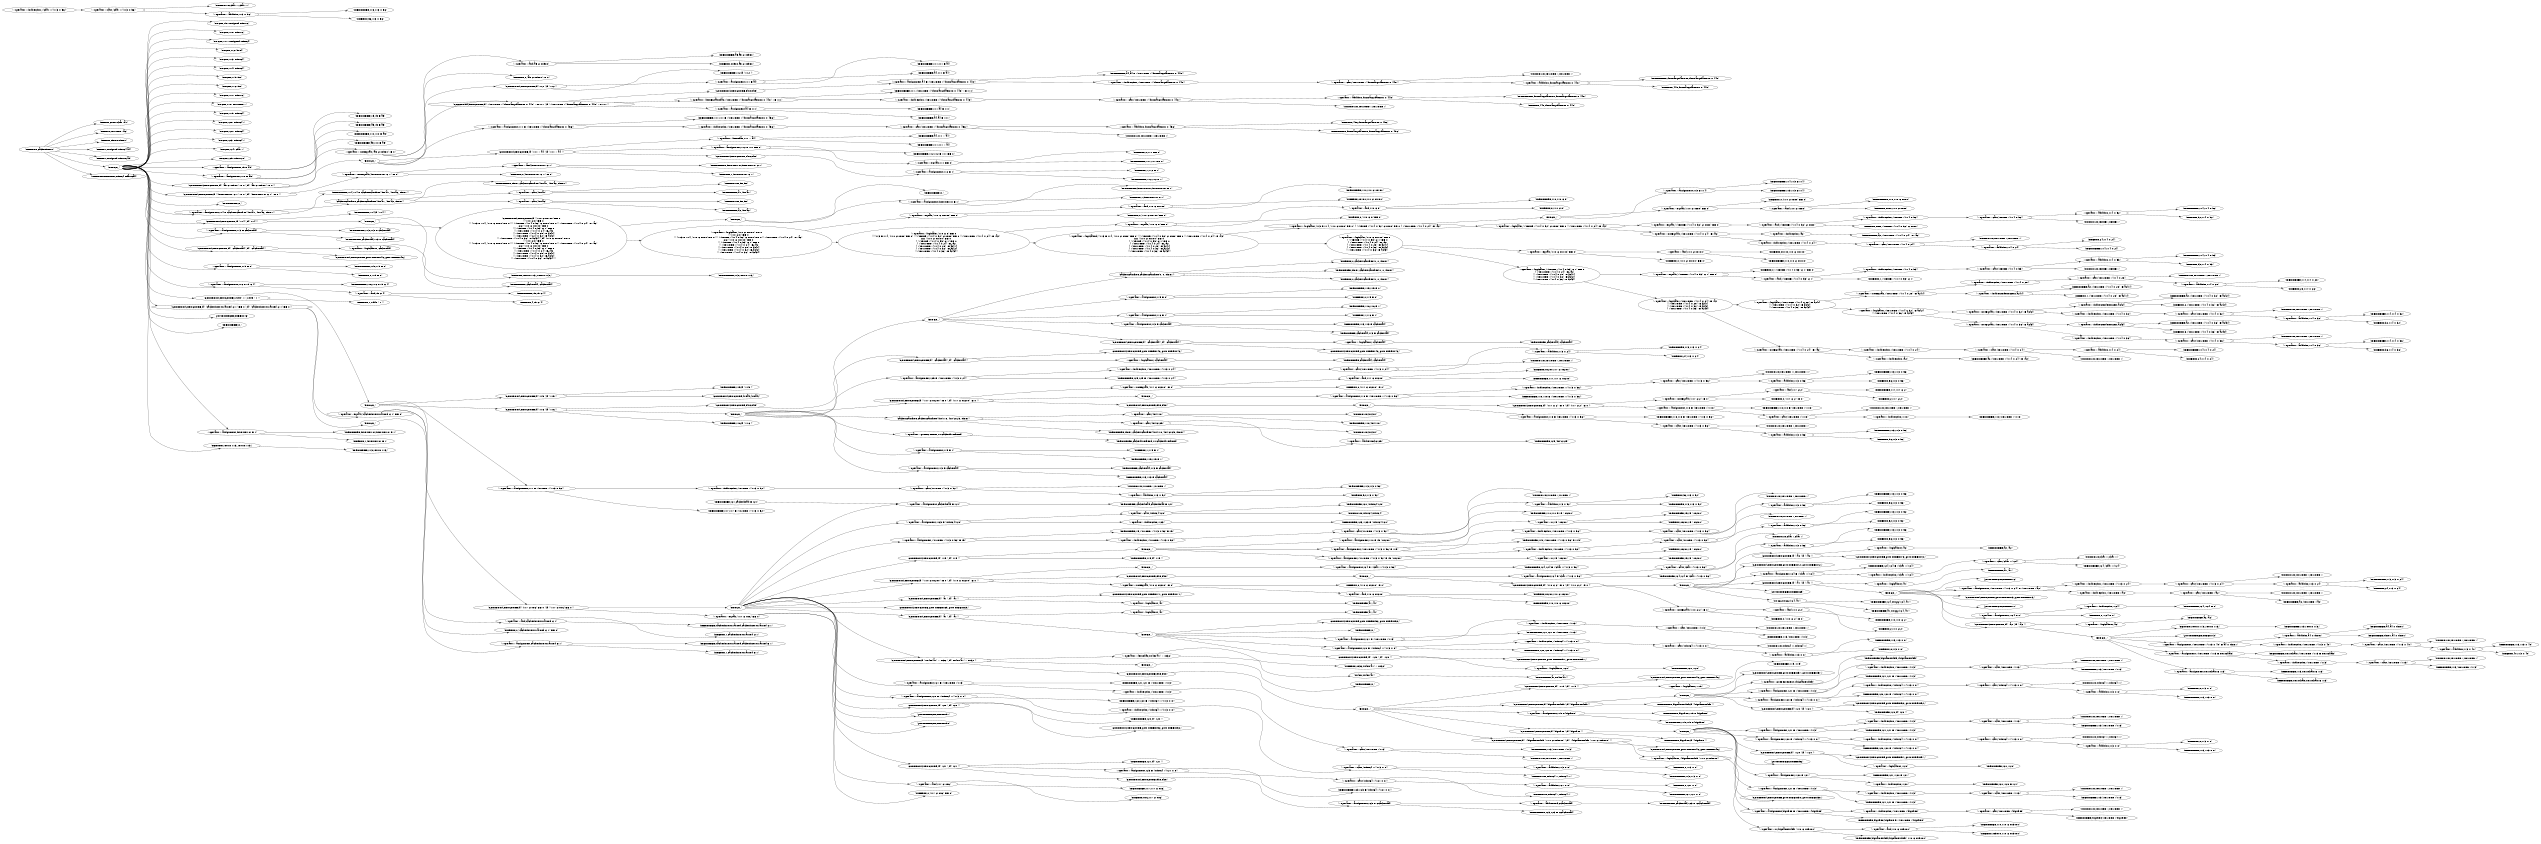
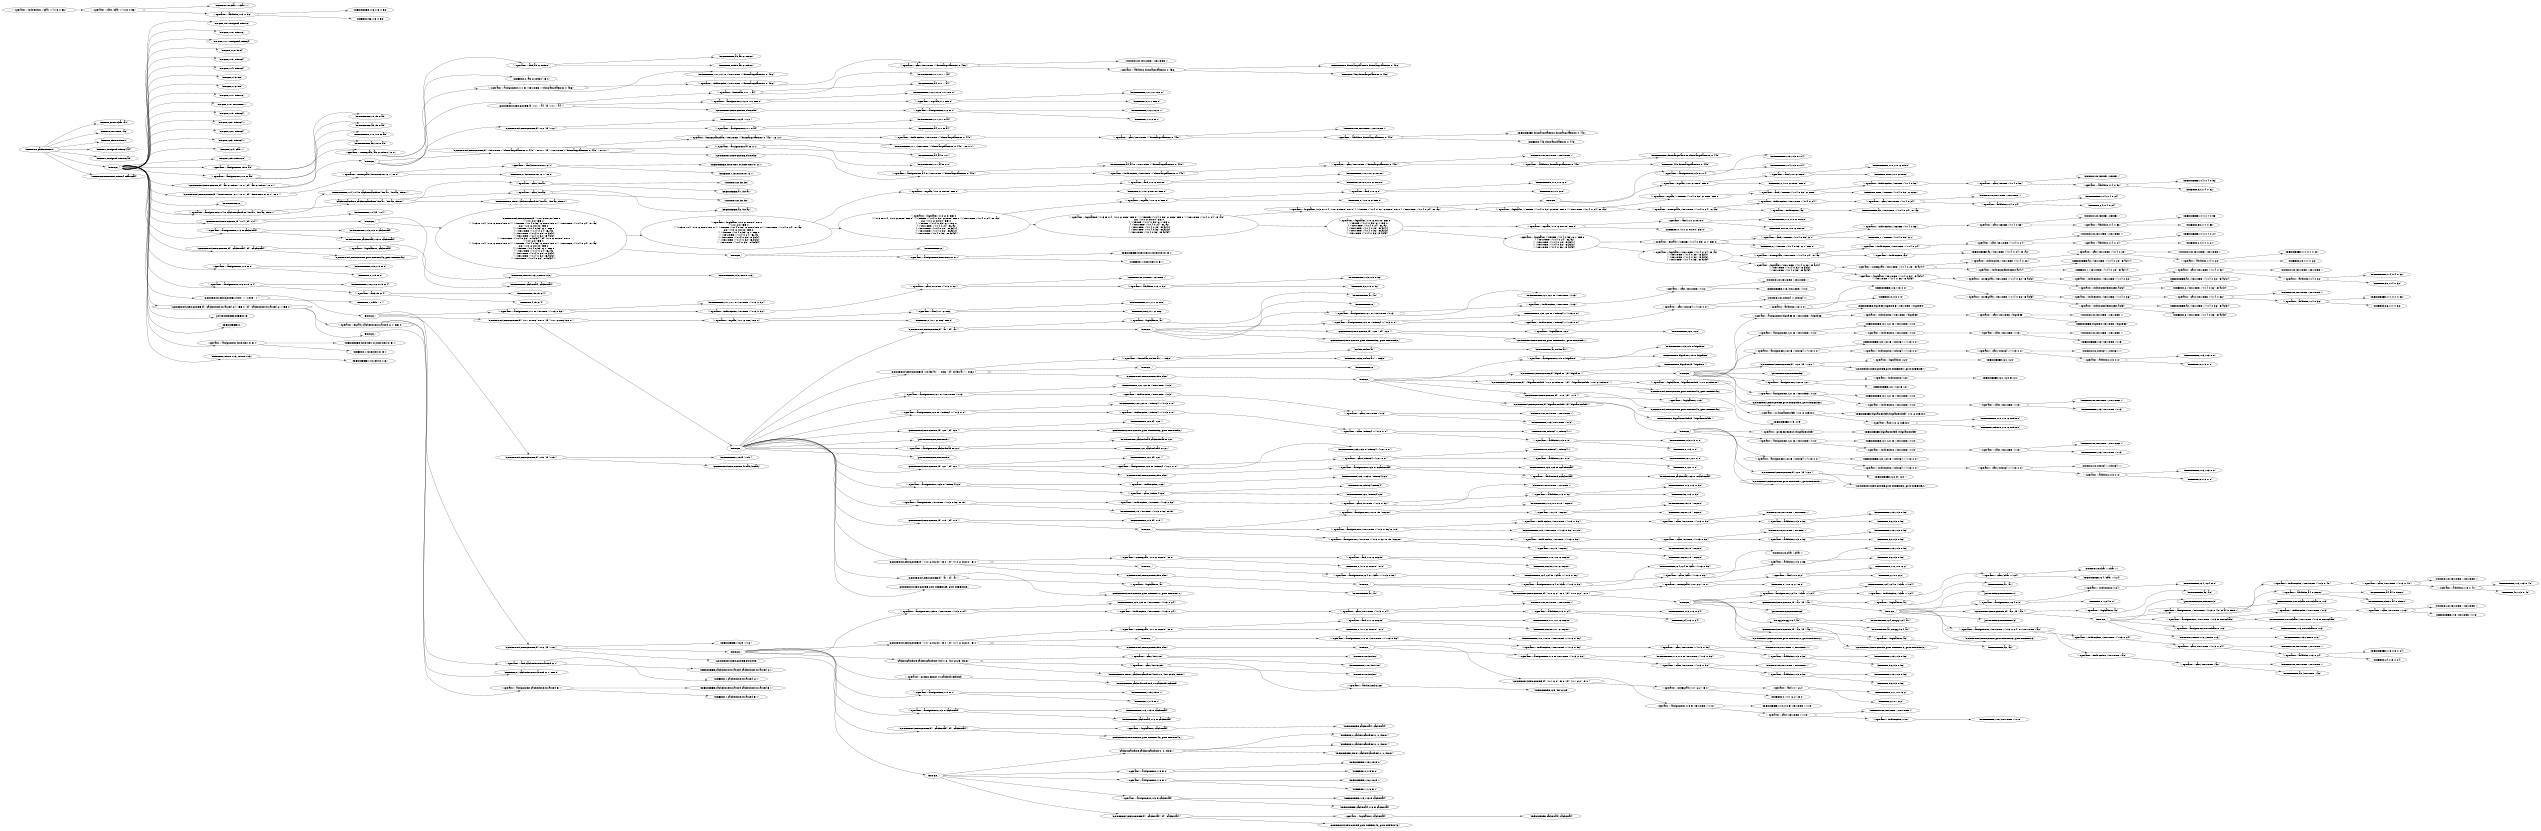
edge "(IDENTIFIER,v21,cache_head = v21)" -> "(<operator>.assignment,cache_head = v21)": reversed
edge "(<operator>.assignment,new_chain = v13)" -> "(IDENTIFIER,new_chain,new_chain = v13)": now "(<operator>.assignment,*(_QWORD *)(v13 + 40) = a4 + time1)" -> "(IDENTIFIER,new_chain,new_chain = v13)"
